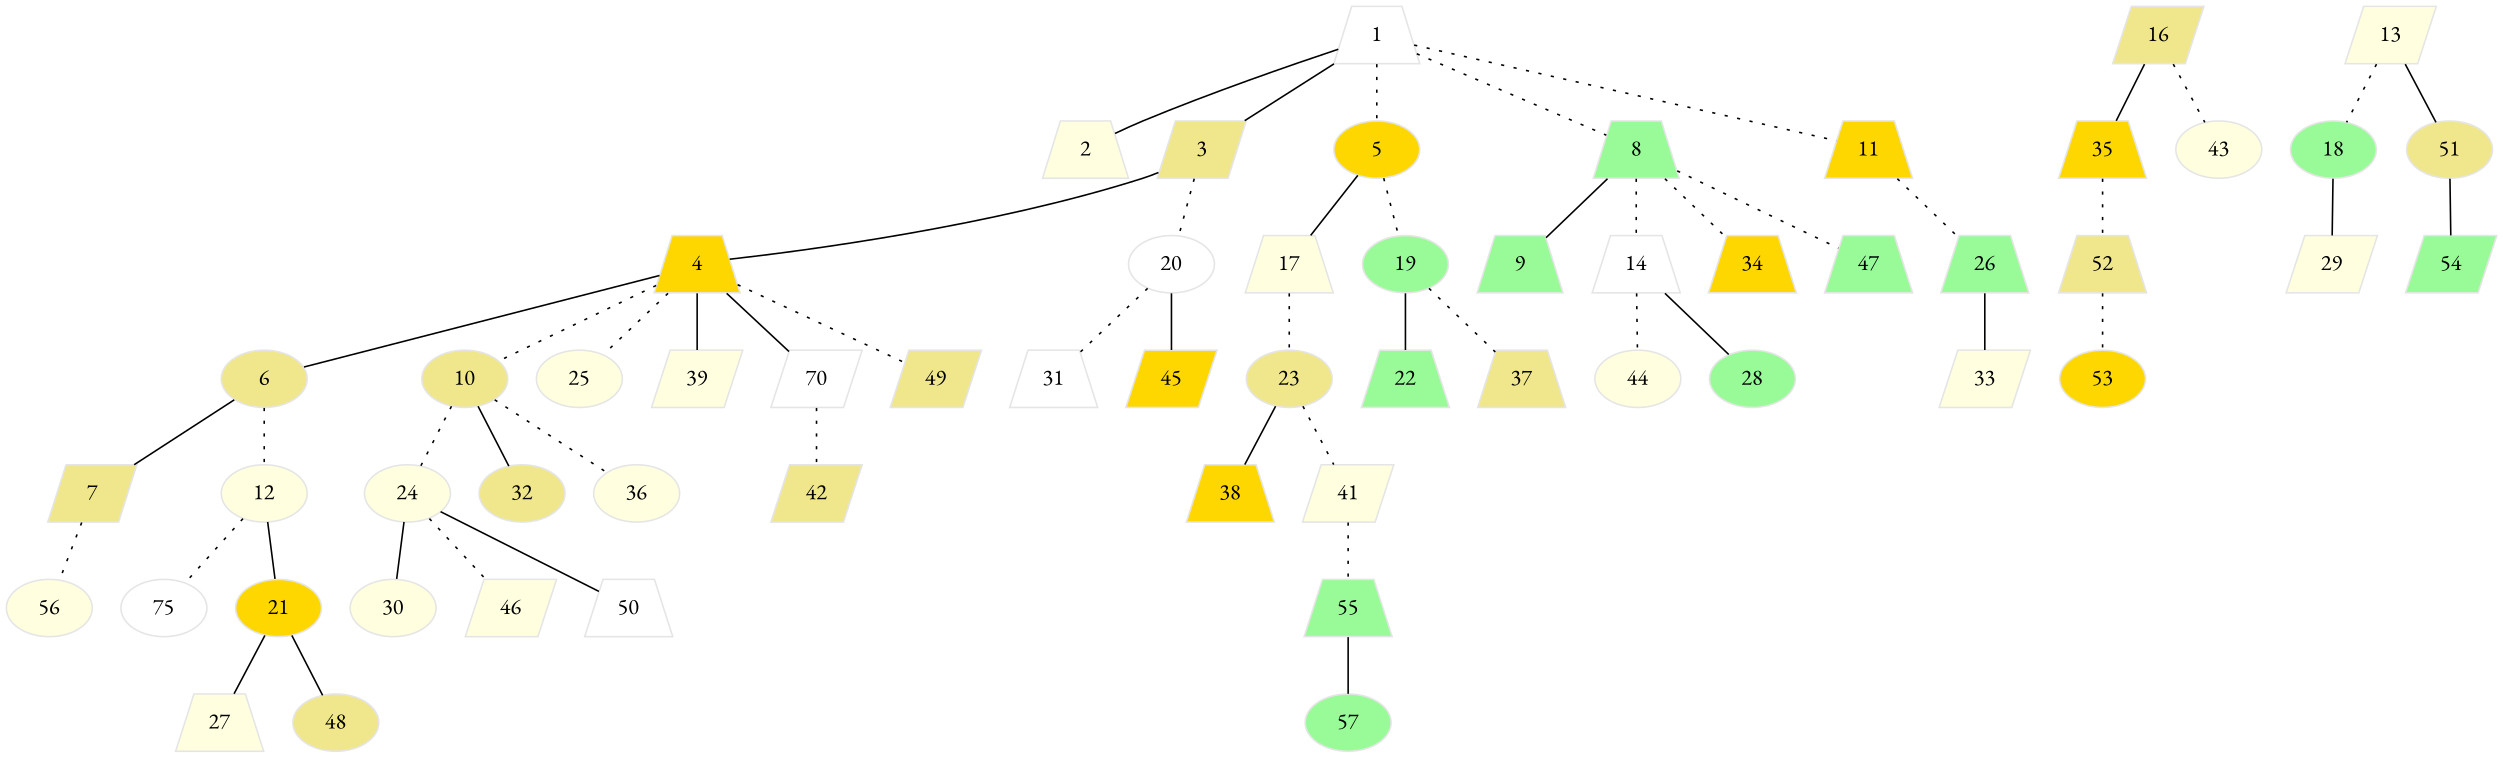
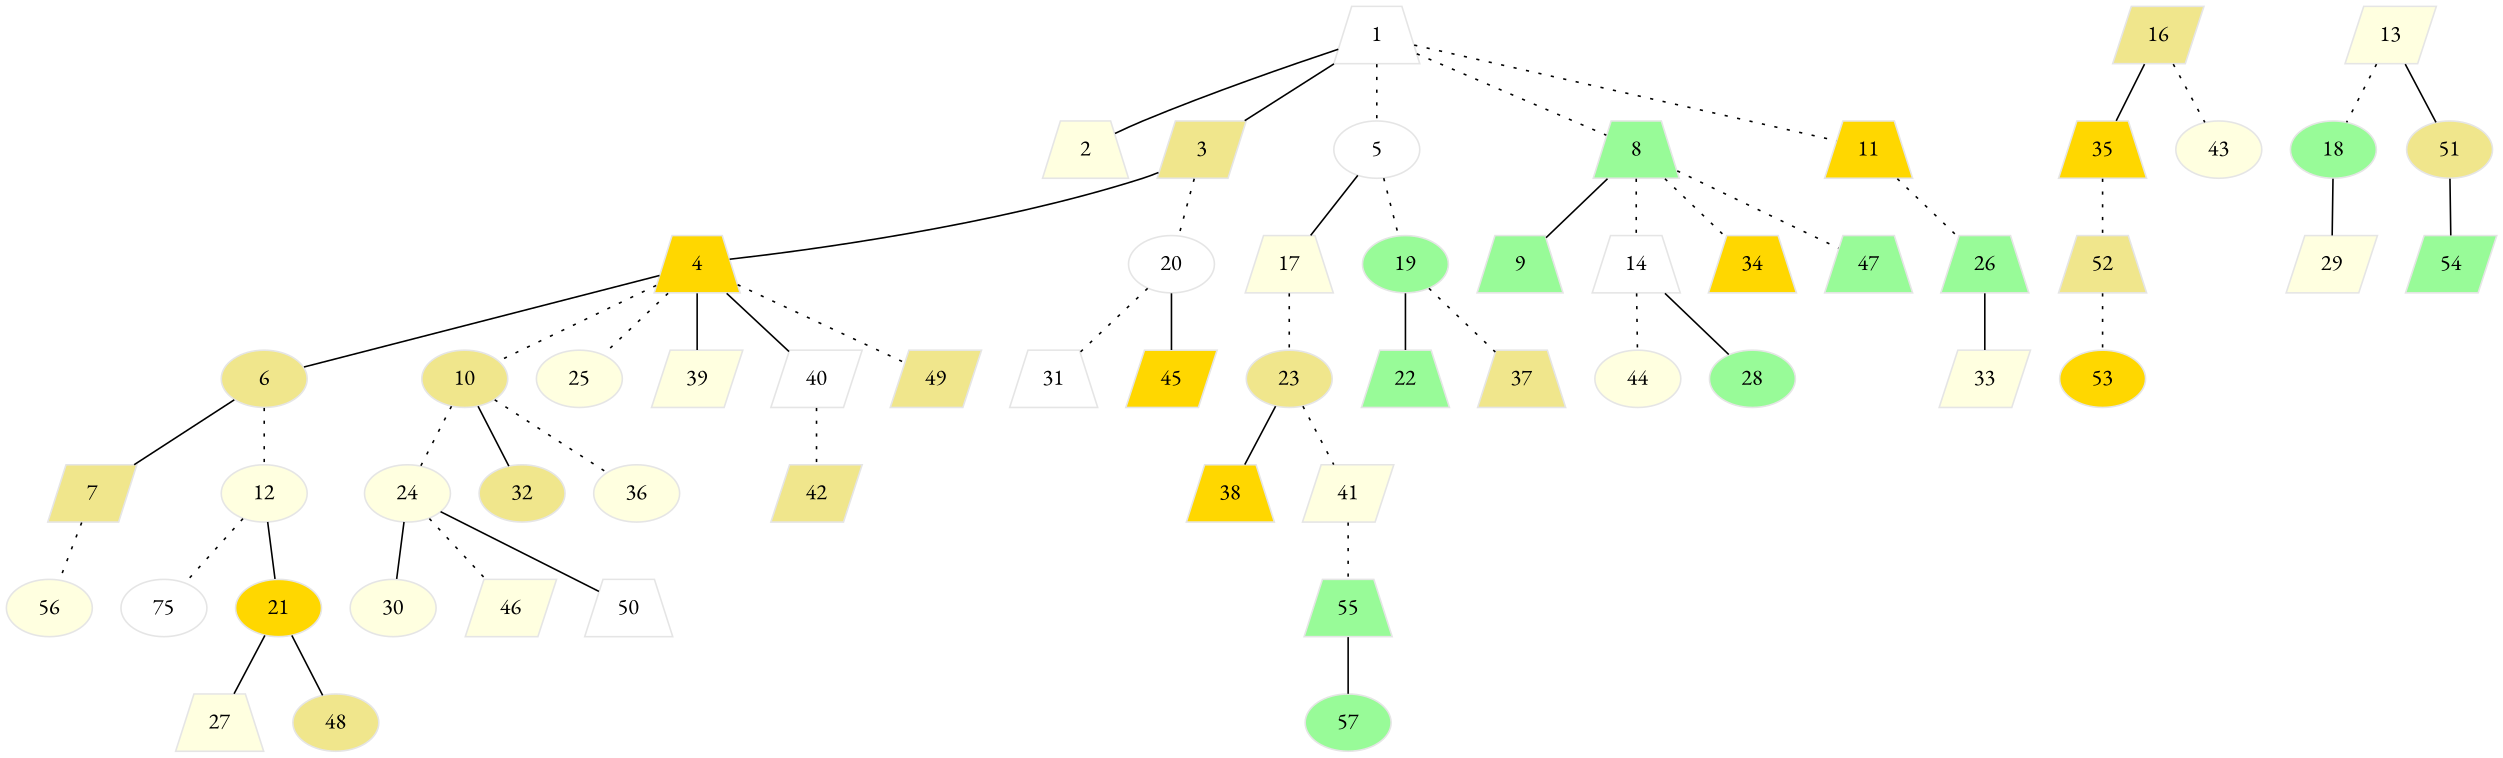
node "5": fillcolor gold -> white
node "70": label "70" -> "40"
